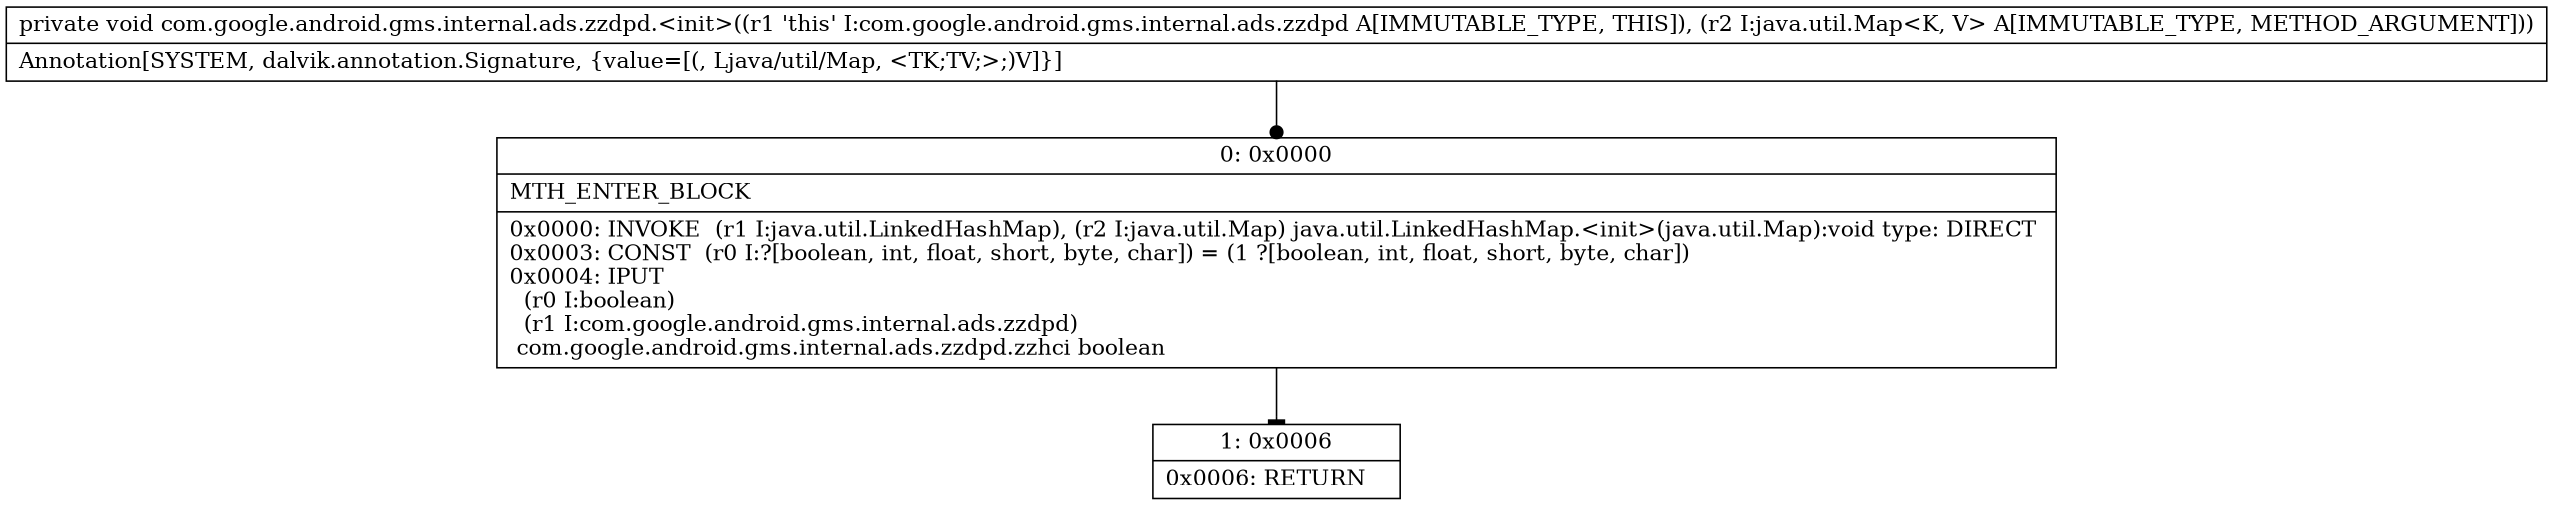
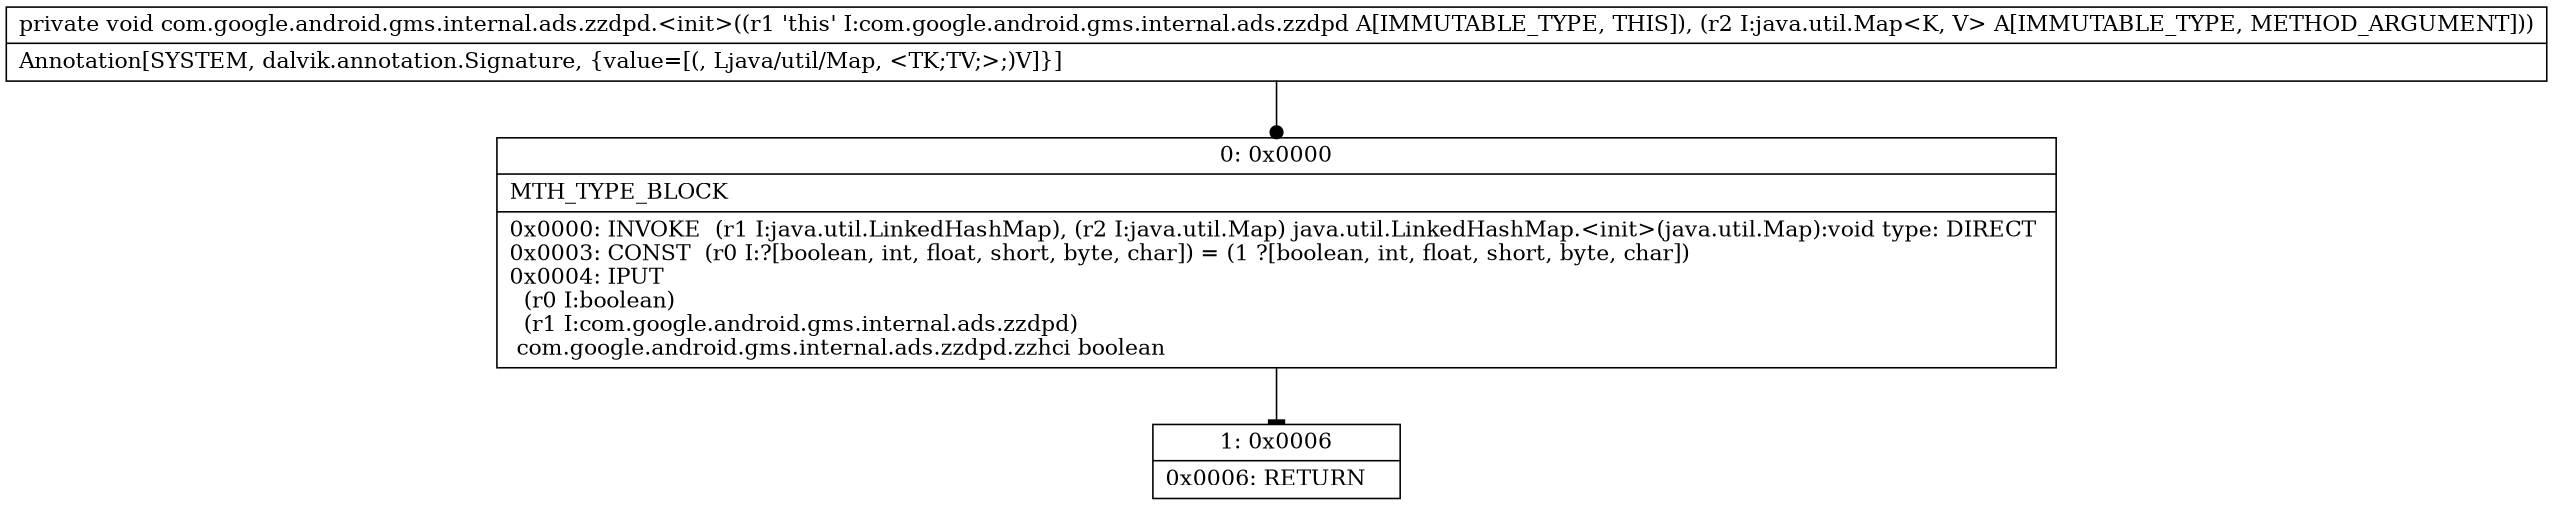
node "0: 0x0000": text "MTH_ENTER_BLOCK" -> "MTH_TYPE_BLOCK"
